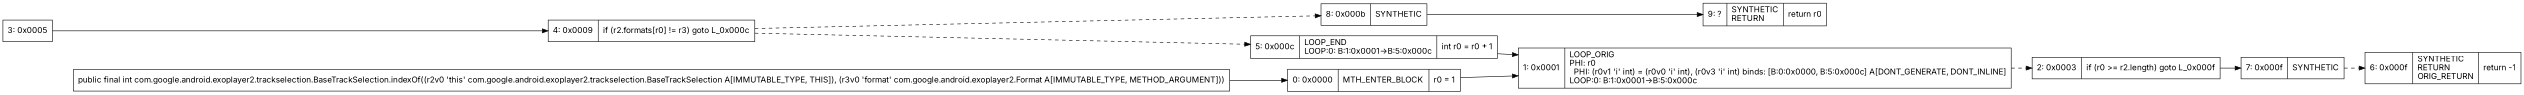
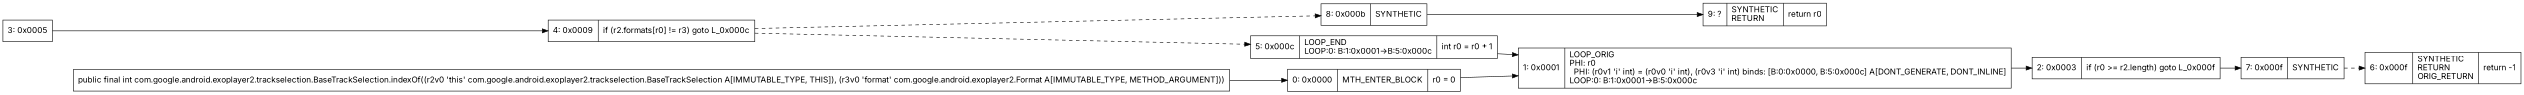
edge "1: 0x0001" -> "2: 0x0003": style dashed -> solid
node "0: 0x0000": text "r0 = 1" -> "r0 = 0"
